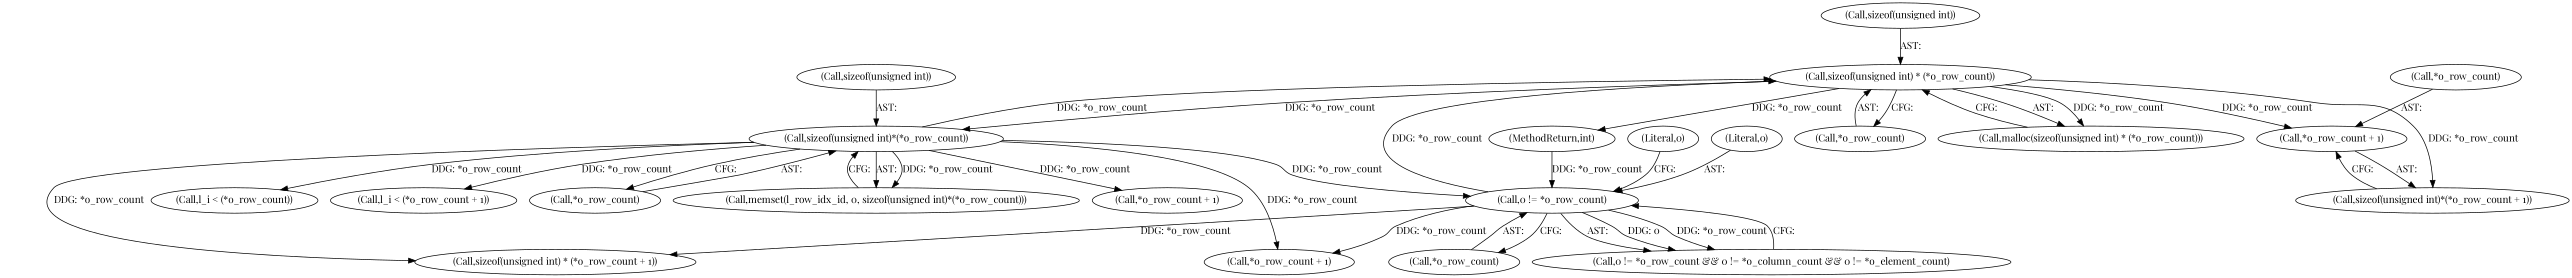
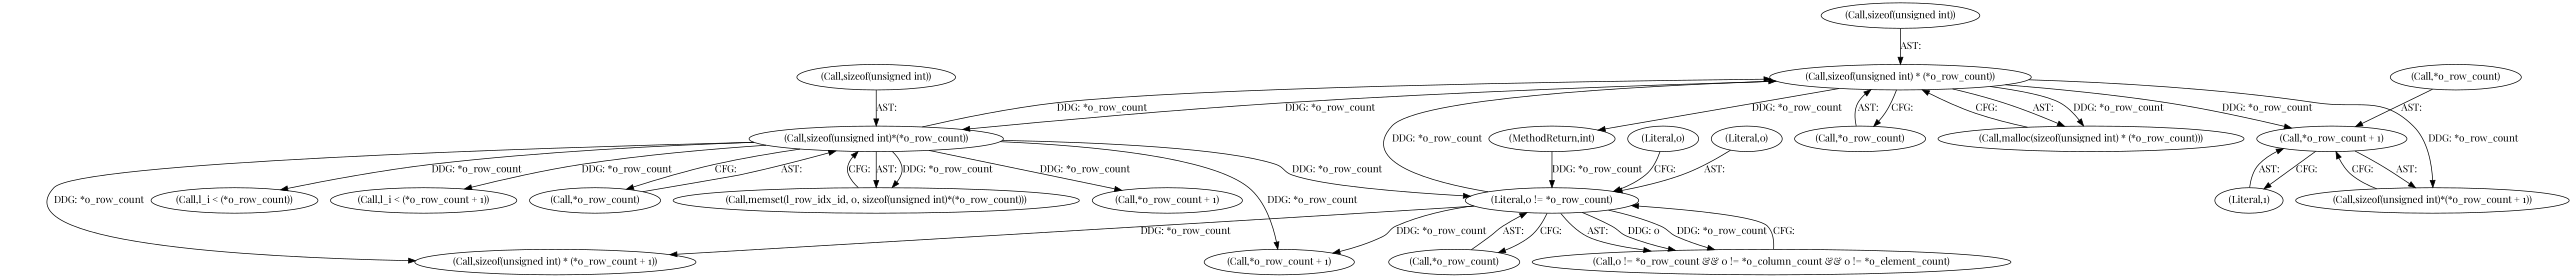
node "(Call,0 != *o_row_count)": label "(Call,0 != *o_row_count)" -> "(Literal,0 != *o_row_count)"
node "(Literal,1)": added
